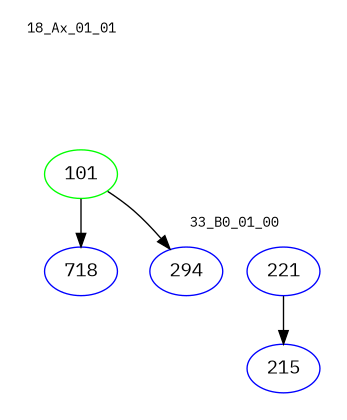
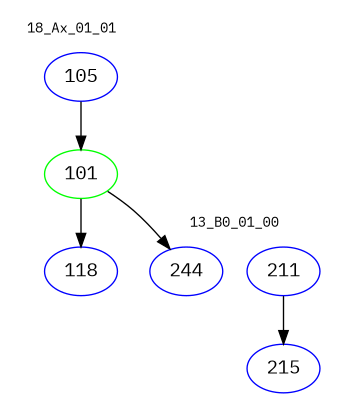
node "105": added
cluster "33_B0_01_00": label "33_B0_01_00" -> "13_B0_01_00"
node "718": label "718" -> "118"
node "294": label "294" -> "244"
node "221": label "221" -> "211"
